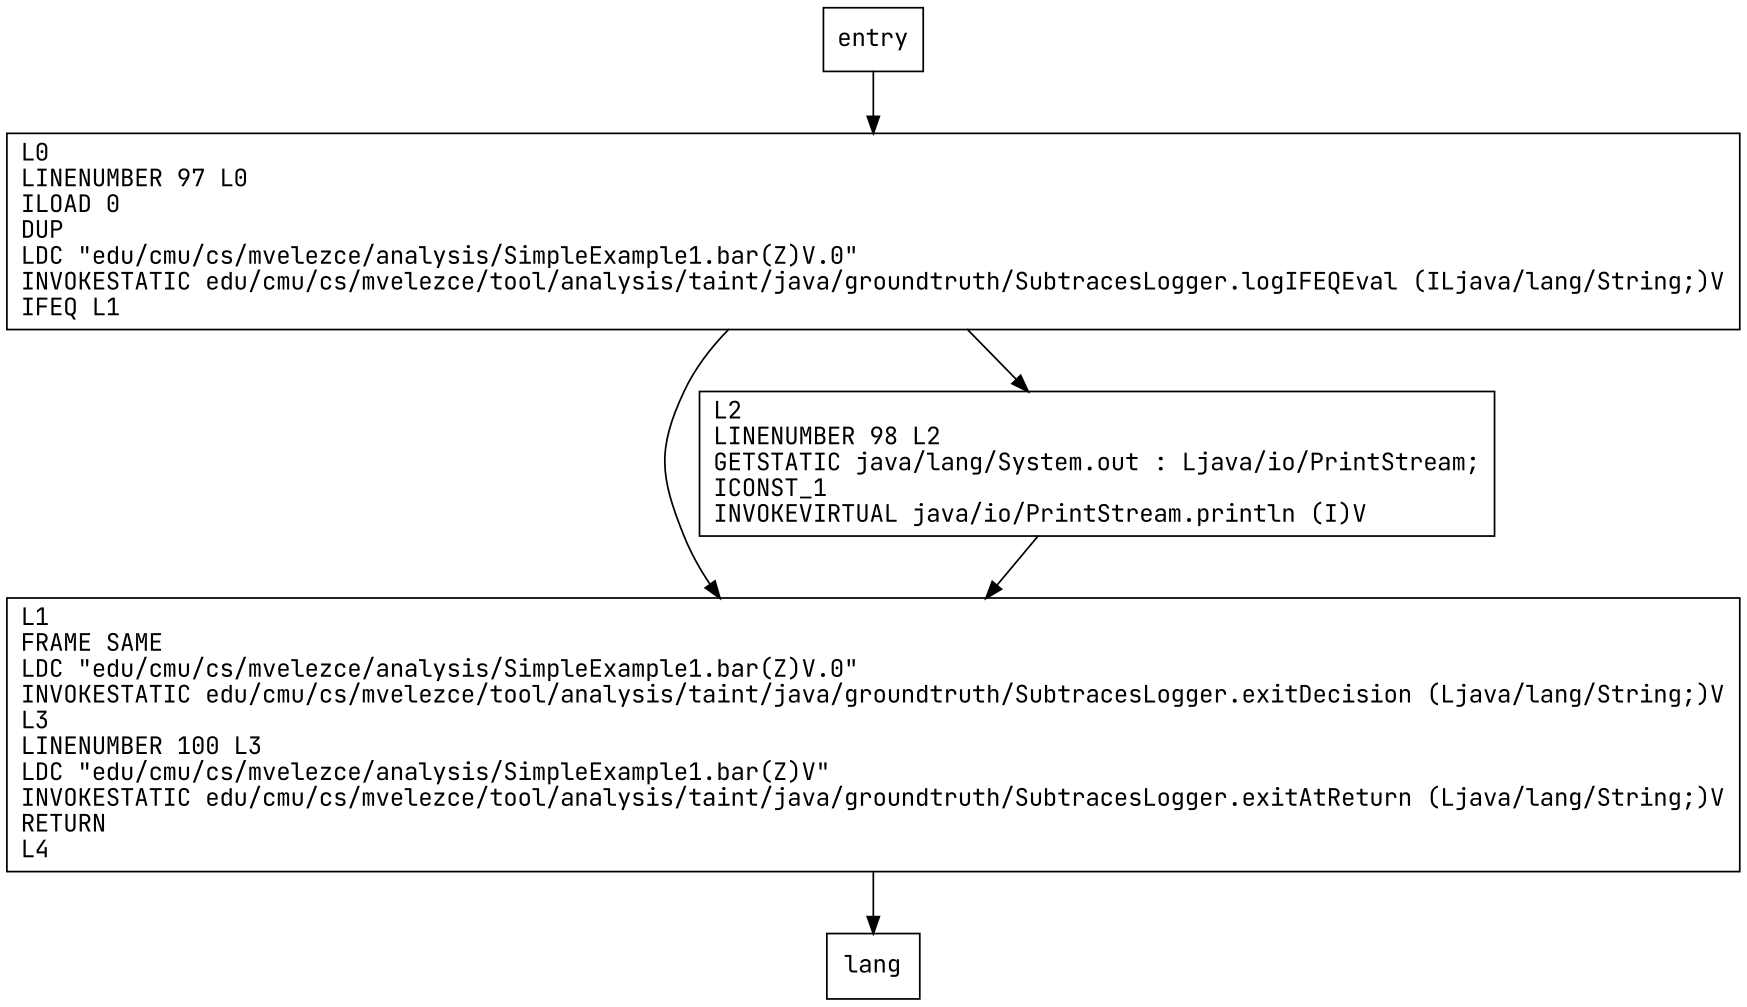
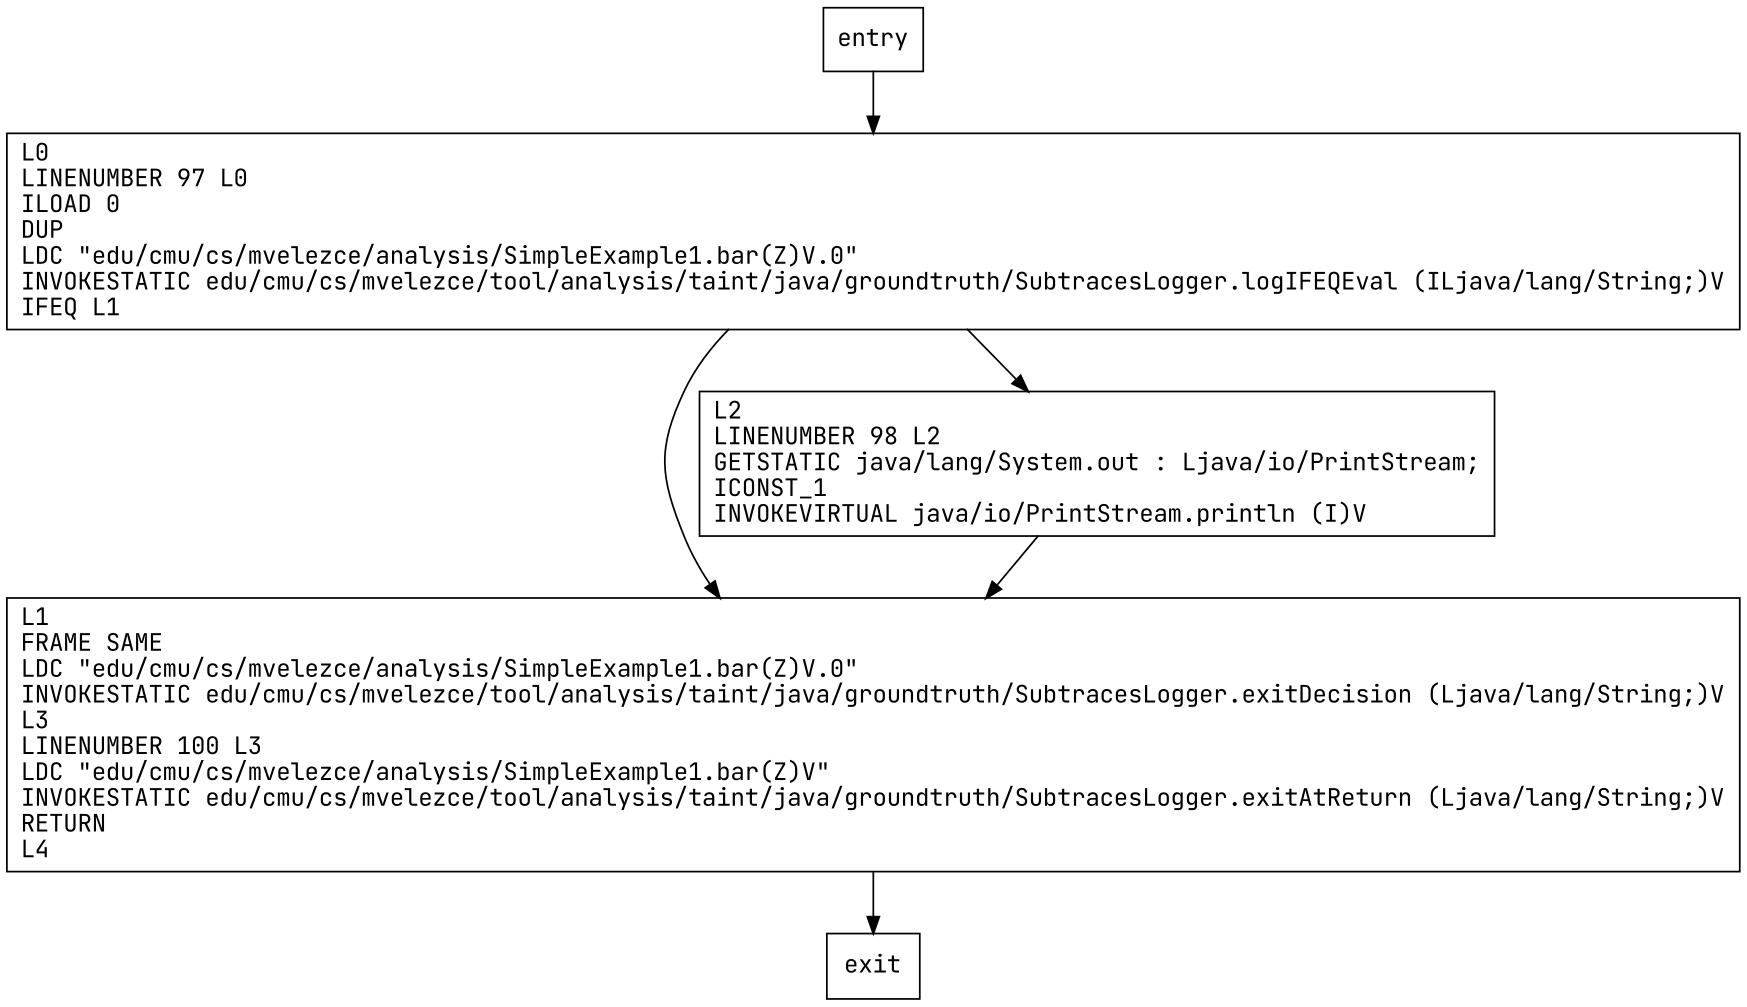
node "lang": label "lang" -> "exit"
